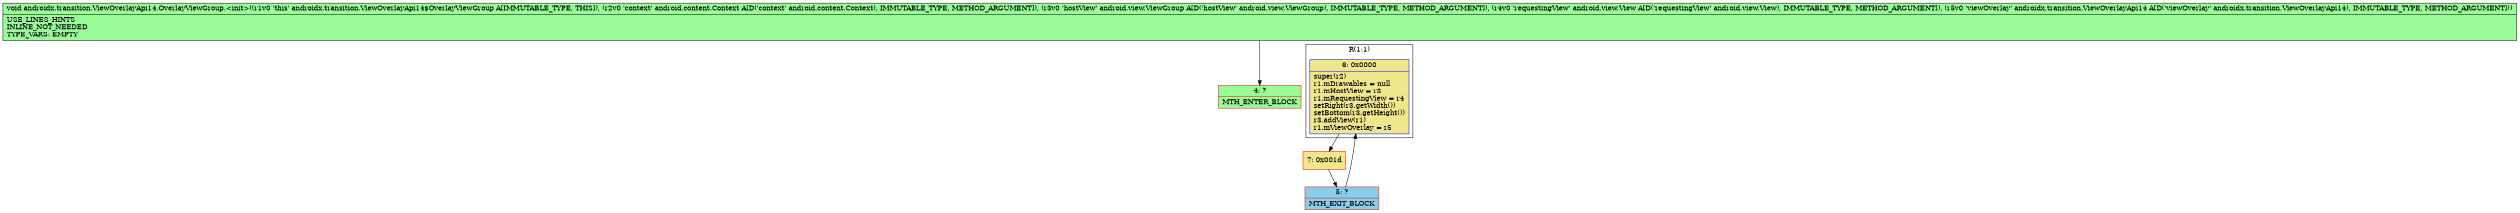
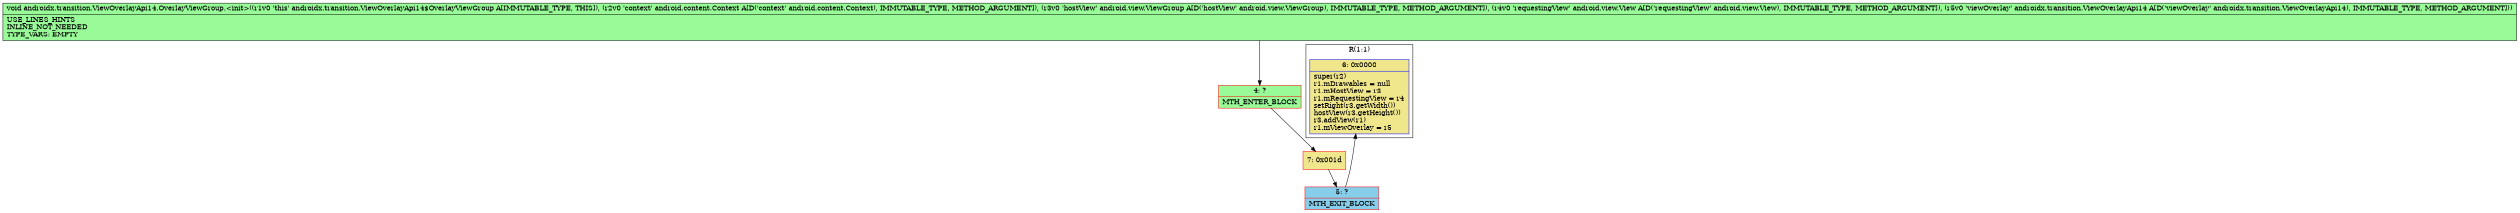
node "6: 0x0000": text "setBottom(r3.getHeight())" -> "hostView(r3.getHeight())"
edge "6: 0x0000" -> "7: 0x001d": now "4: ?" -> "7: 0x001d"
